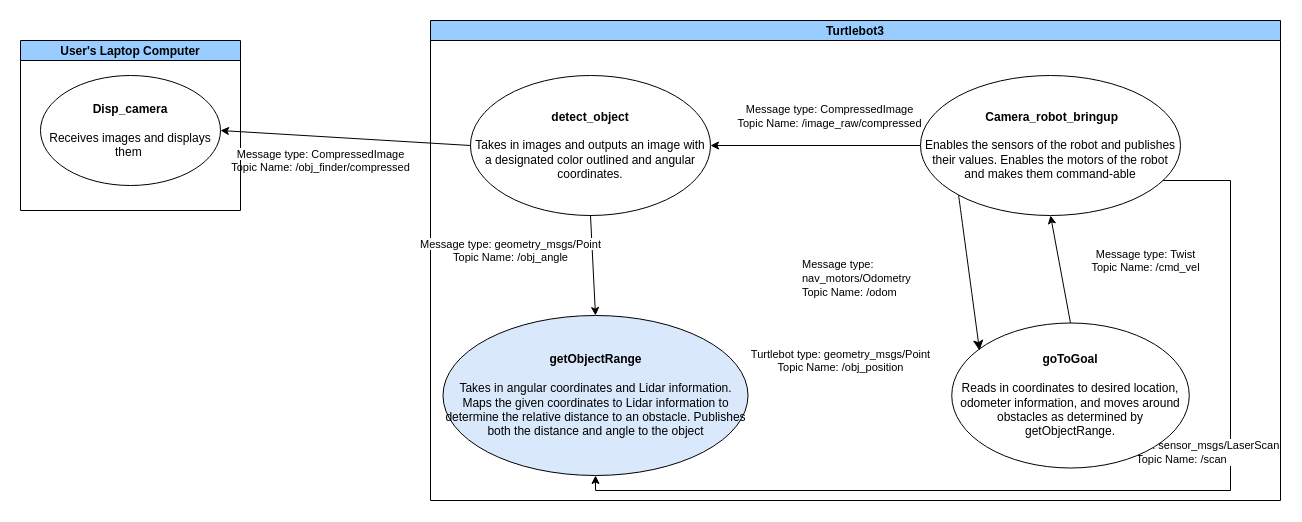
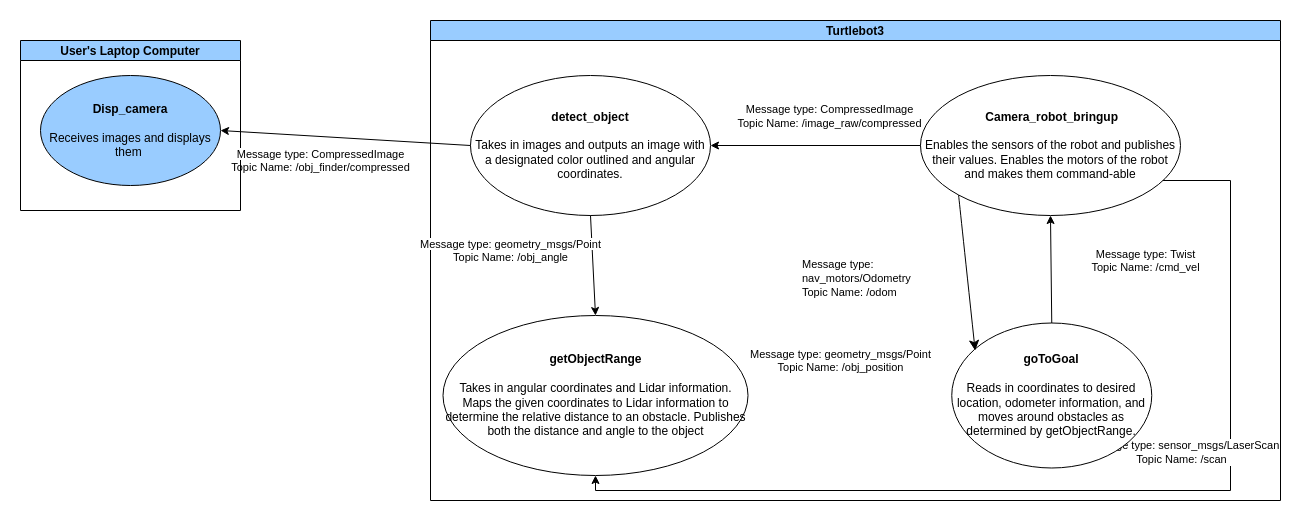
node "Disp_camera Receives images and displays them": fillcolor #ffffff -> #99ccff
node "Turtlebot type: geometry_msgs/Point Topic Name: /obj_position": label "Turtlebot type: geometry_msgs/Point Topic Name: /obj_position" -> "Message type: geometry_msgs/Point Topic Name: /obj_position"
node "getObjectRange Takes in angular coordinates and Lidar information. Maps the given coordinates to Lidar information to determine the relative distance to an obstacle. Publishes both the distance and angle to the object": fillcolor #dae8fc -> #ffffff
node "goToGoal Reads in coordinates to desired location, odometer information, and moves around obstacles as determined by getObjectRange.": size 238x145 -> 200x145
